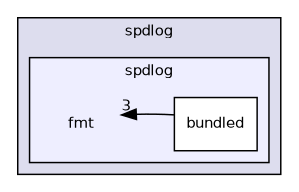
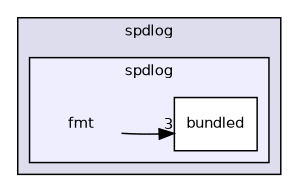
edge "bundled" -> "fmt": reversed
